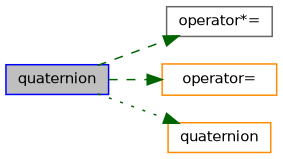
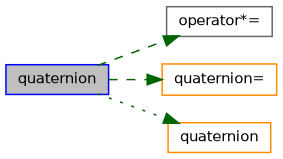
node "operator=": label "operator=" -> "quaternion="
